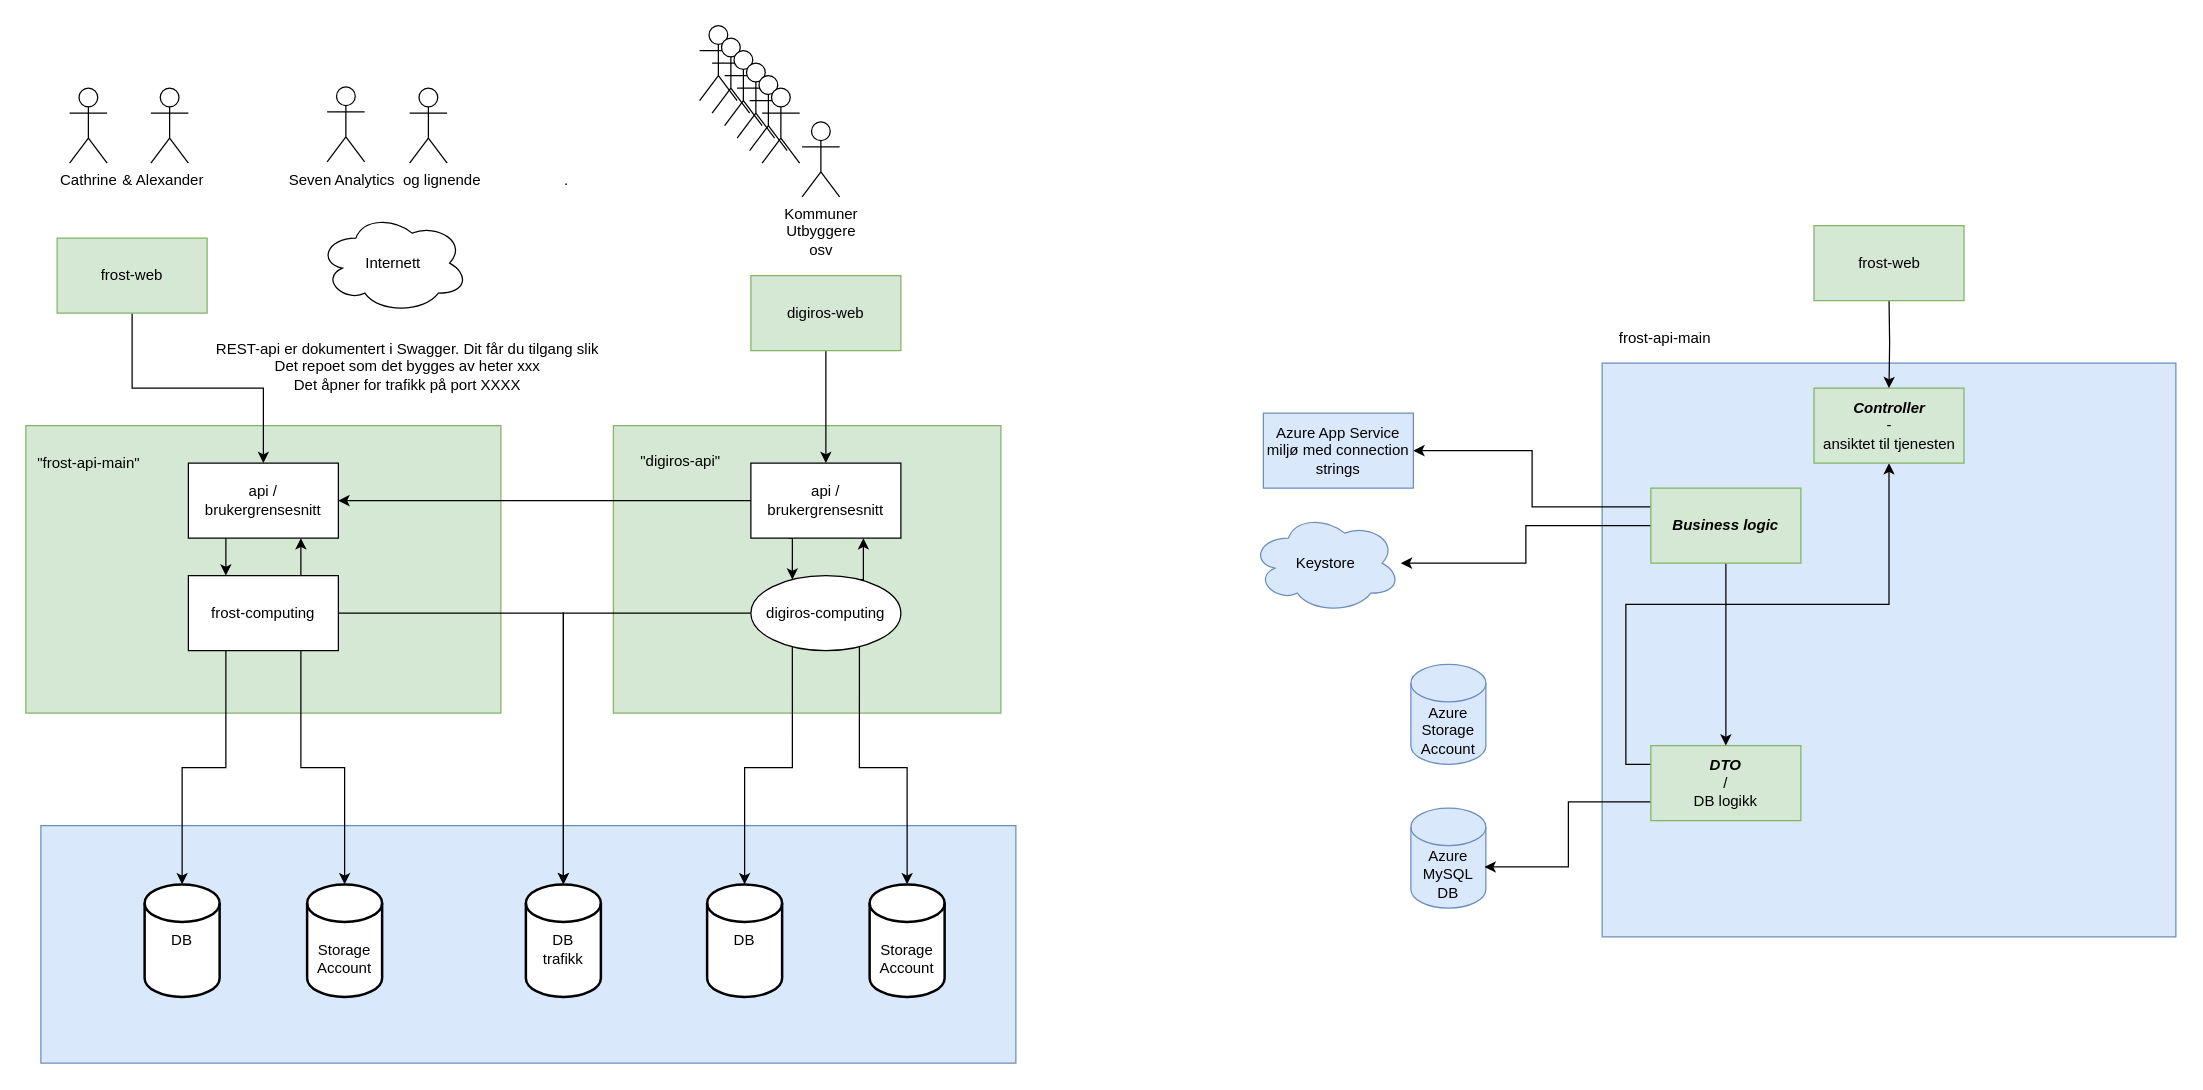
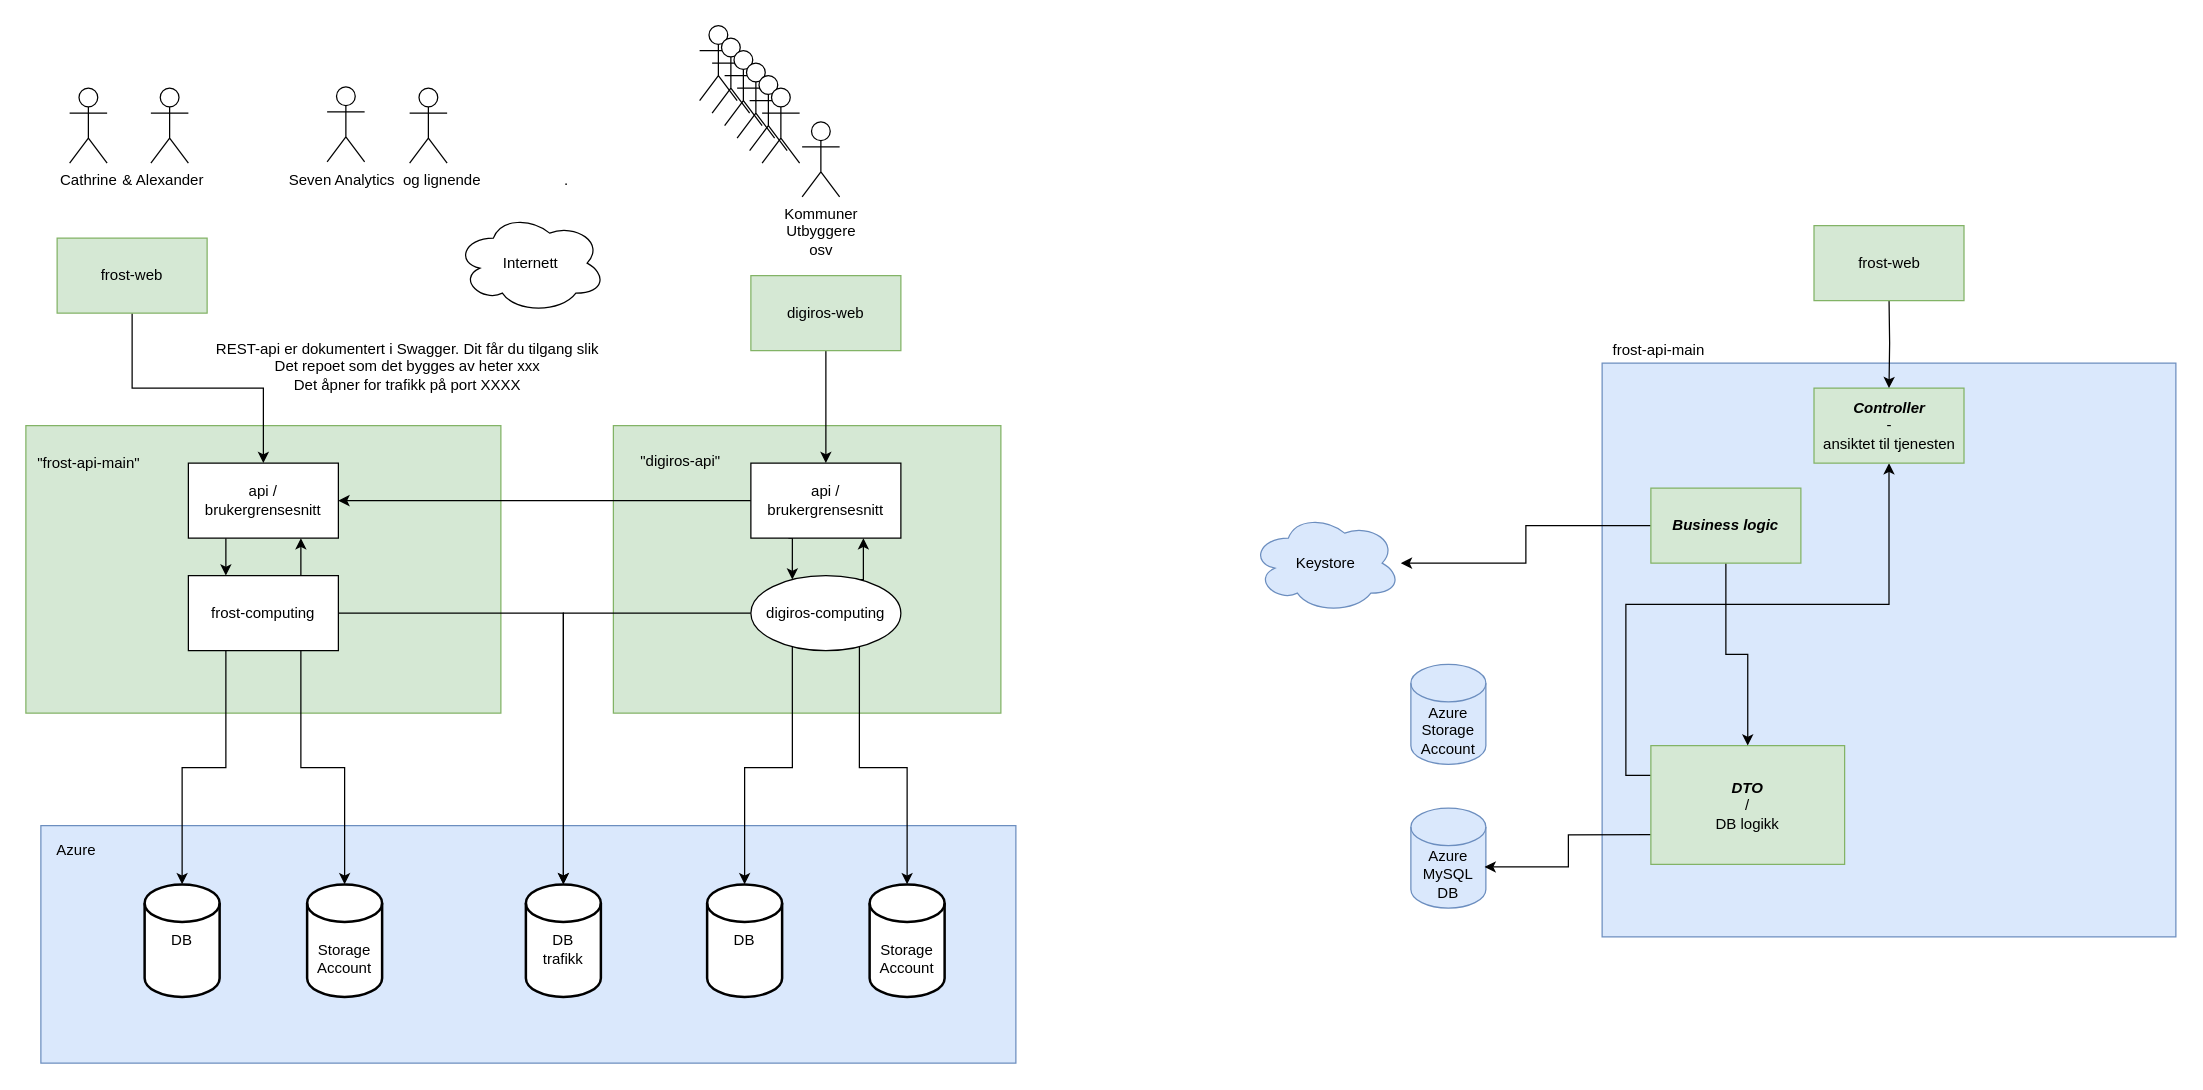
node "Internett": moved (393, 263) -> (531, 263)
node "frost-api-main": moved (1664, 338) -> (1658, 351)
node "Azure App Service miljø med connection strings": removed
edge "Business logic" -> "Azure App Service miljø med connection strings": removed
node "DTO / DB logikk": size 150x75 -> 194x119
node "Azure": added
